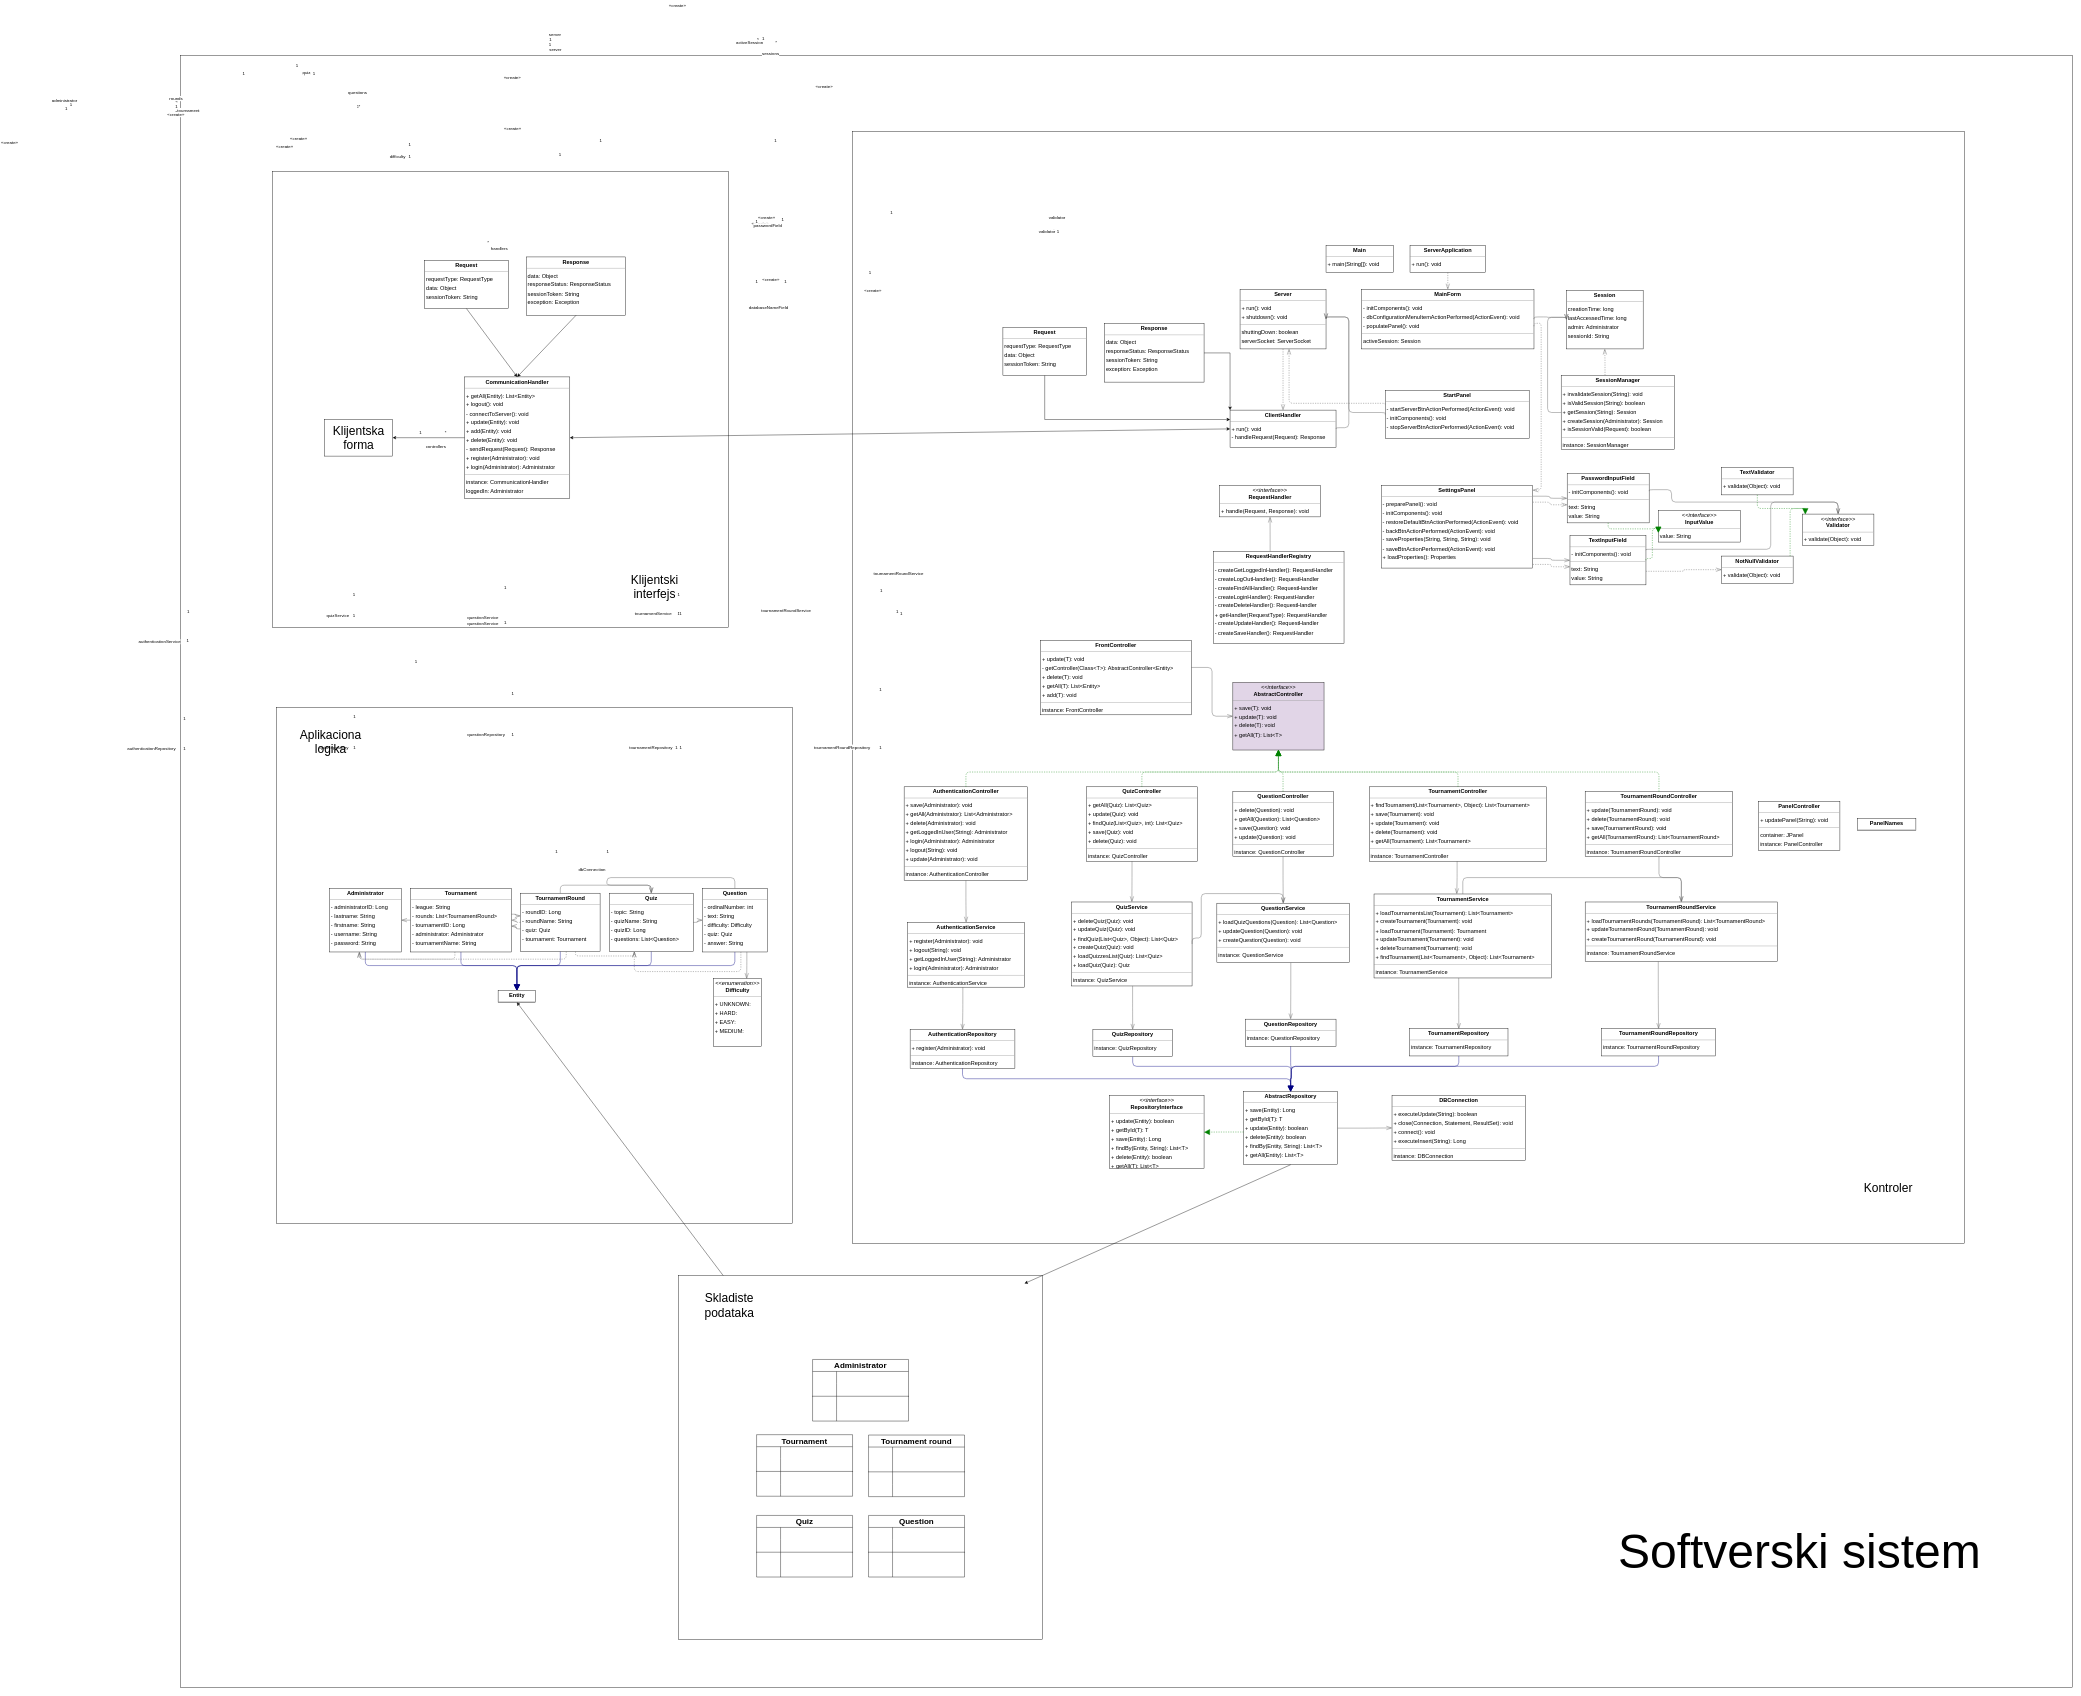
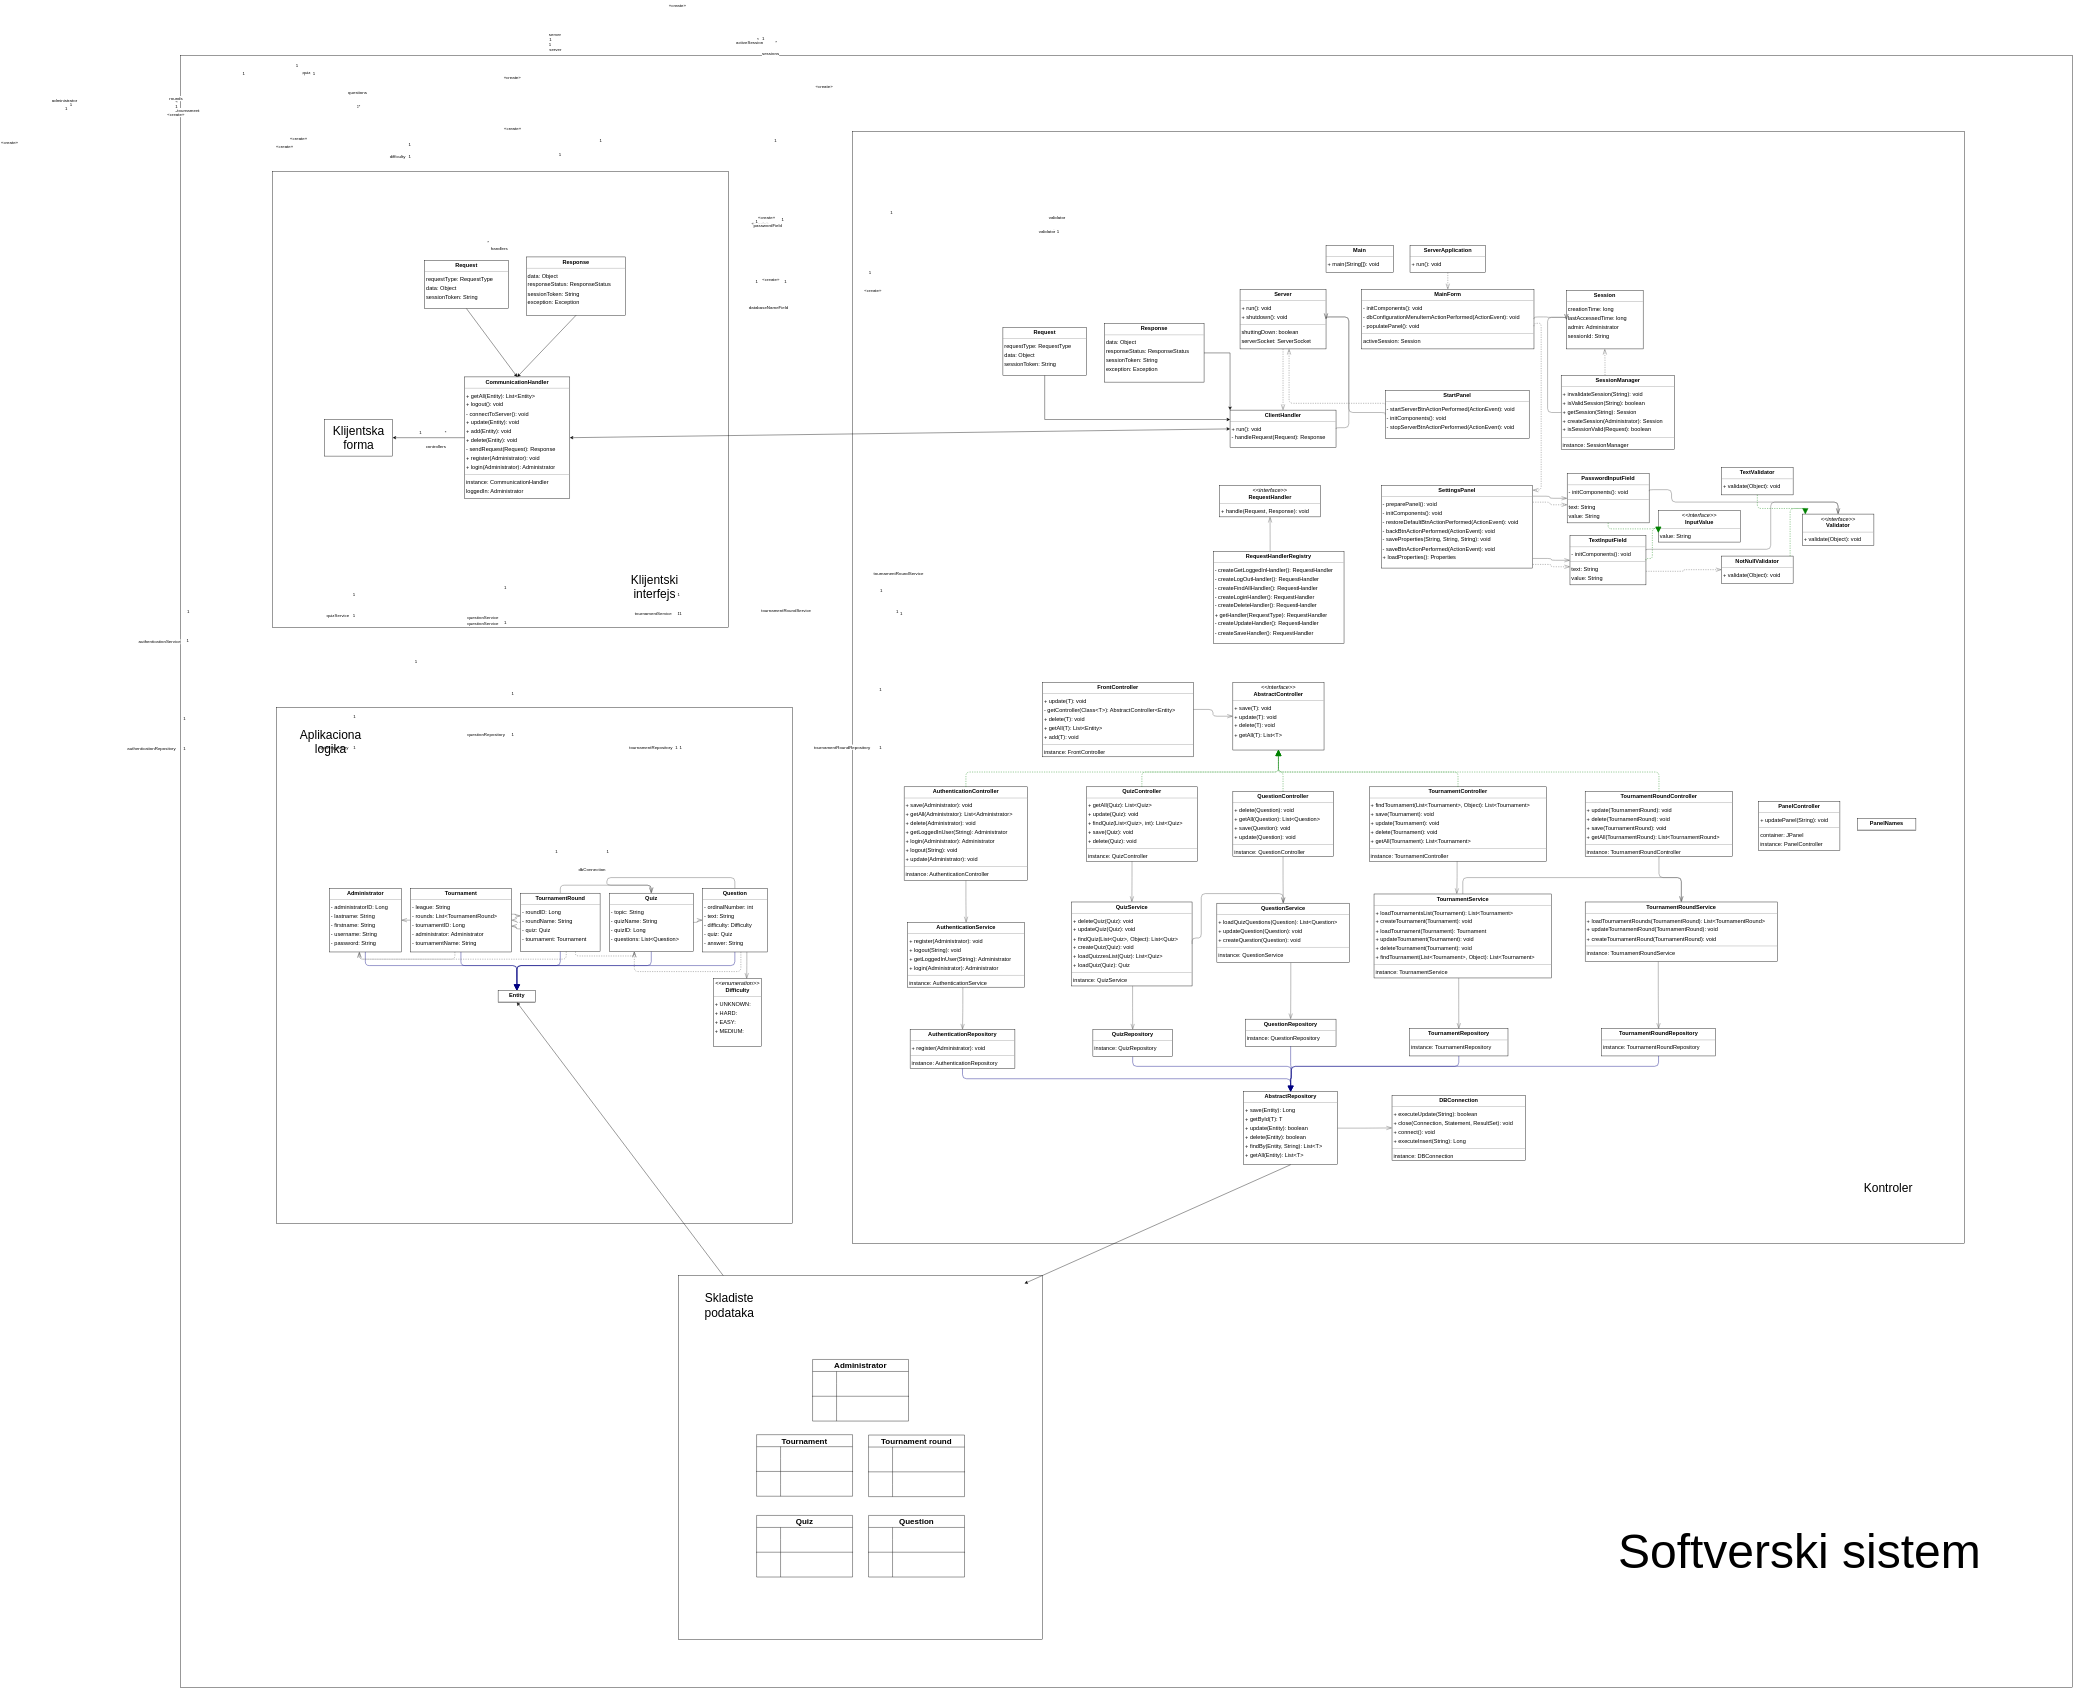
node "FrontController + update(T): void - getController(Class<T>): AbstractController<Entity> + delete(T): void + getAll(T): List<Entity> + add(T): void instance: FrontController": moved (1116, 678) -> (1118, 720)
node "<<interface>> AbstractController + save(T): void + update(T): void + delete(T): void + getAll(T): List<T>": fillcolor #e1d5e7 -> #ffffff
node "<<interface>> RepositoryInterface + update(Entity): boolean + getById(T): T + save(Entity): Long + findBy(Entity, String): List<T> + delete(Entity): boolean + getAll(T): List<T>": removed
edge "AbstractRepository + save(Entity): Long + getById(T): T + update(Entity): boolean + delete(Entity): boolean + findBy(Entity, String): List<T> + getAll(Entity): List<T>" -> "<<interface>> RepositoryInterface + update(Entity): boolean + getById(T): T + save(Entity): Long + findBy(Entity, String): List<T> + delete(Entity): boolean + getAll(T): List<T>": removed
